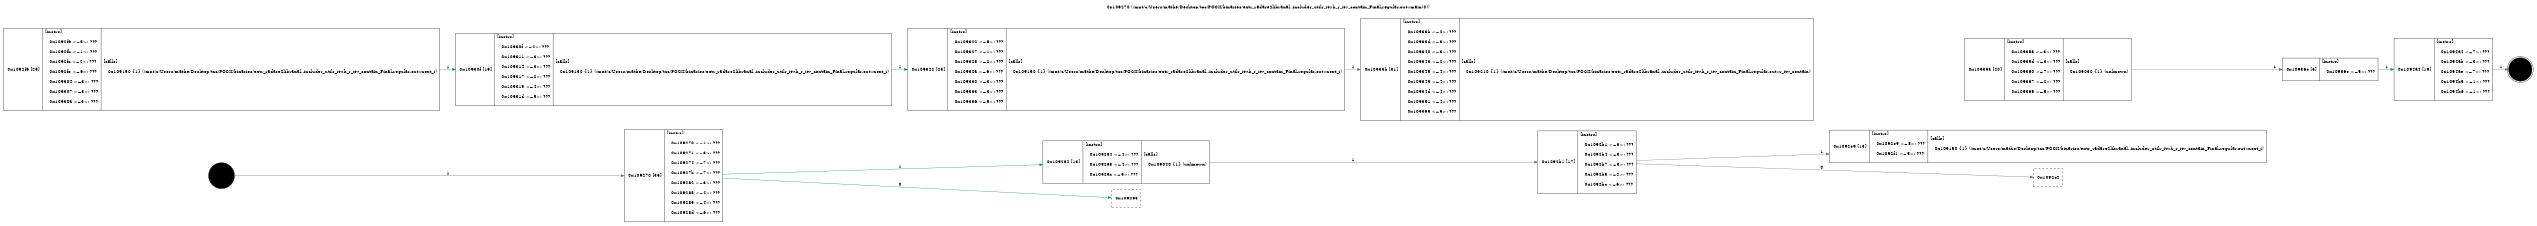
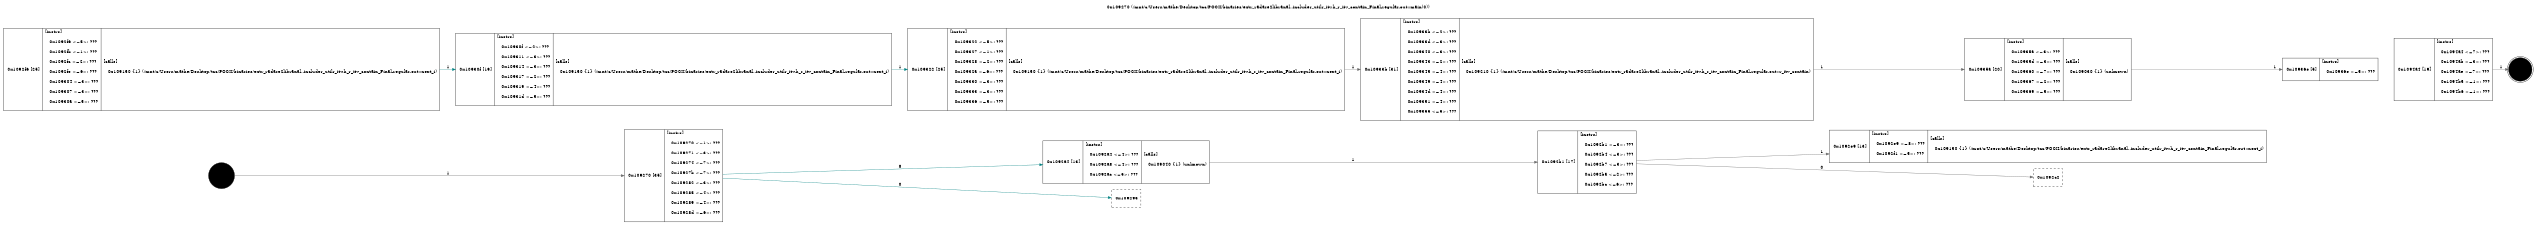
edge "0x10933b [31]" -> "0x10935a [20]": added, label "1"
edge "0x10936e [5]" -> "0x1094a4 [19]": removed, label "1"
edge "0x109270 [35]" -> "0x1092a4 [13]": label " 1" -> " 8"
